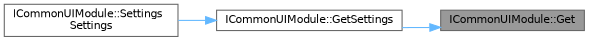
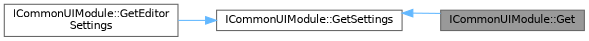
node "ICommonUIModule::Settings Settings": label "ICommonUIModule::Settings Settings" -> "ICommonUIModule::GetEditor Settings"
edge "ICommonUIModule::GetSettings" -> "ICommonUIModule::Get": reversed
